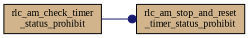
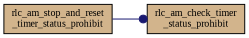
edge "rlc_am_check_timer _status_prohibit" -> "rlc_am_stop_and_reset _timer_status_prohibit": reversed
